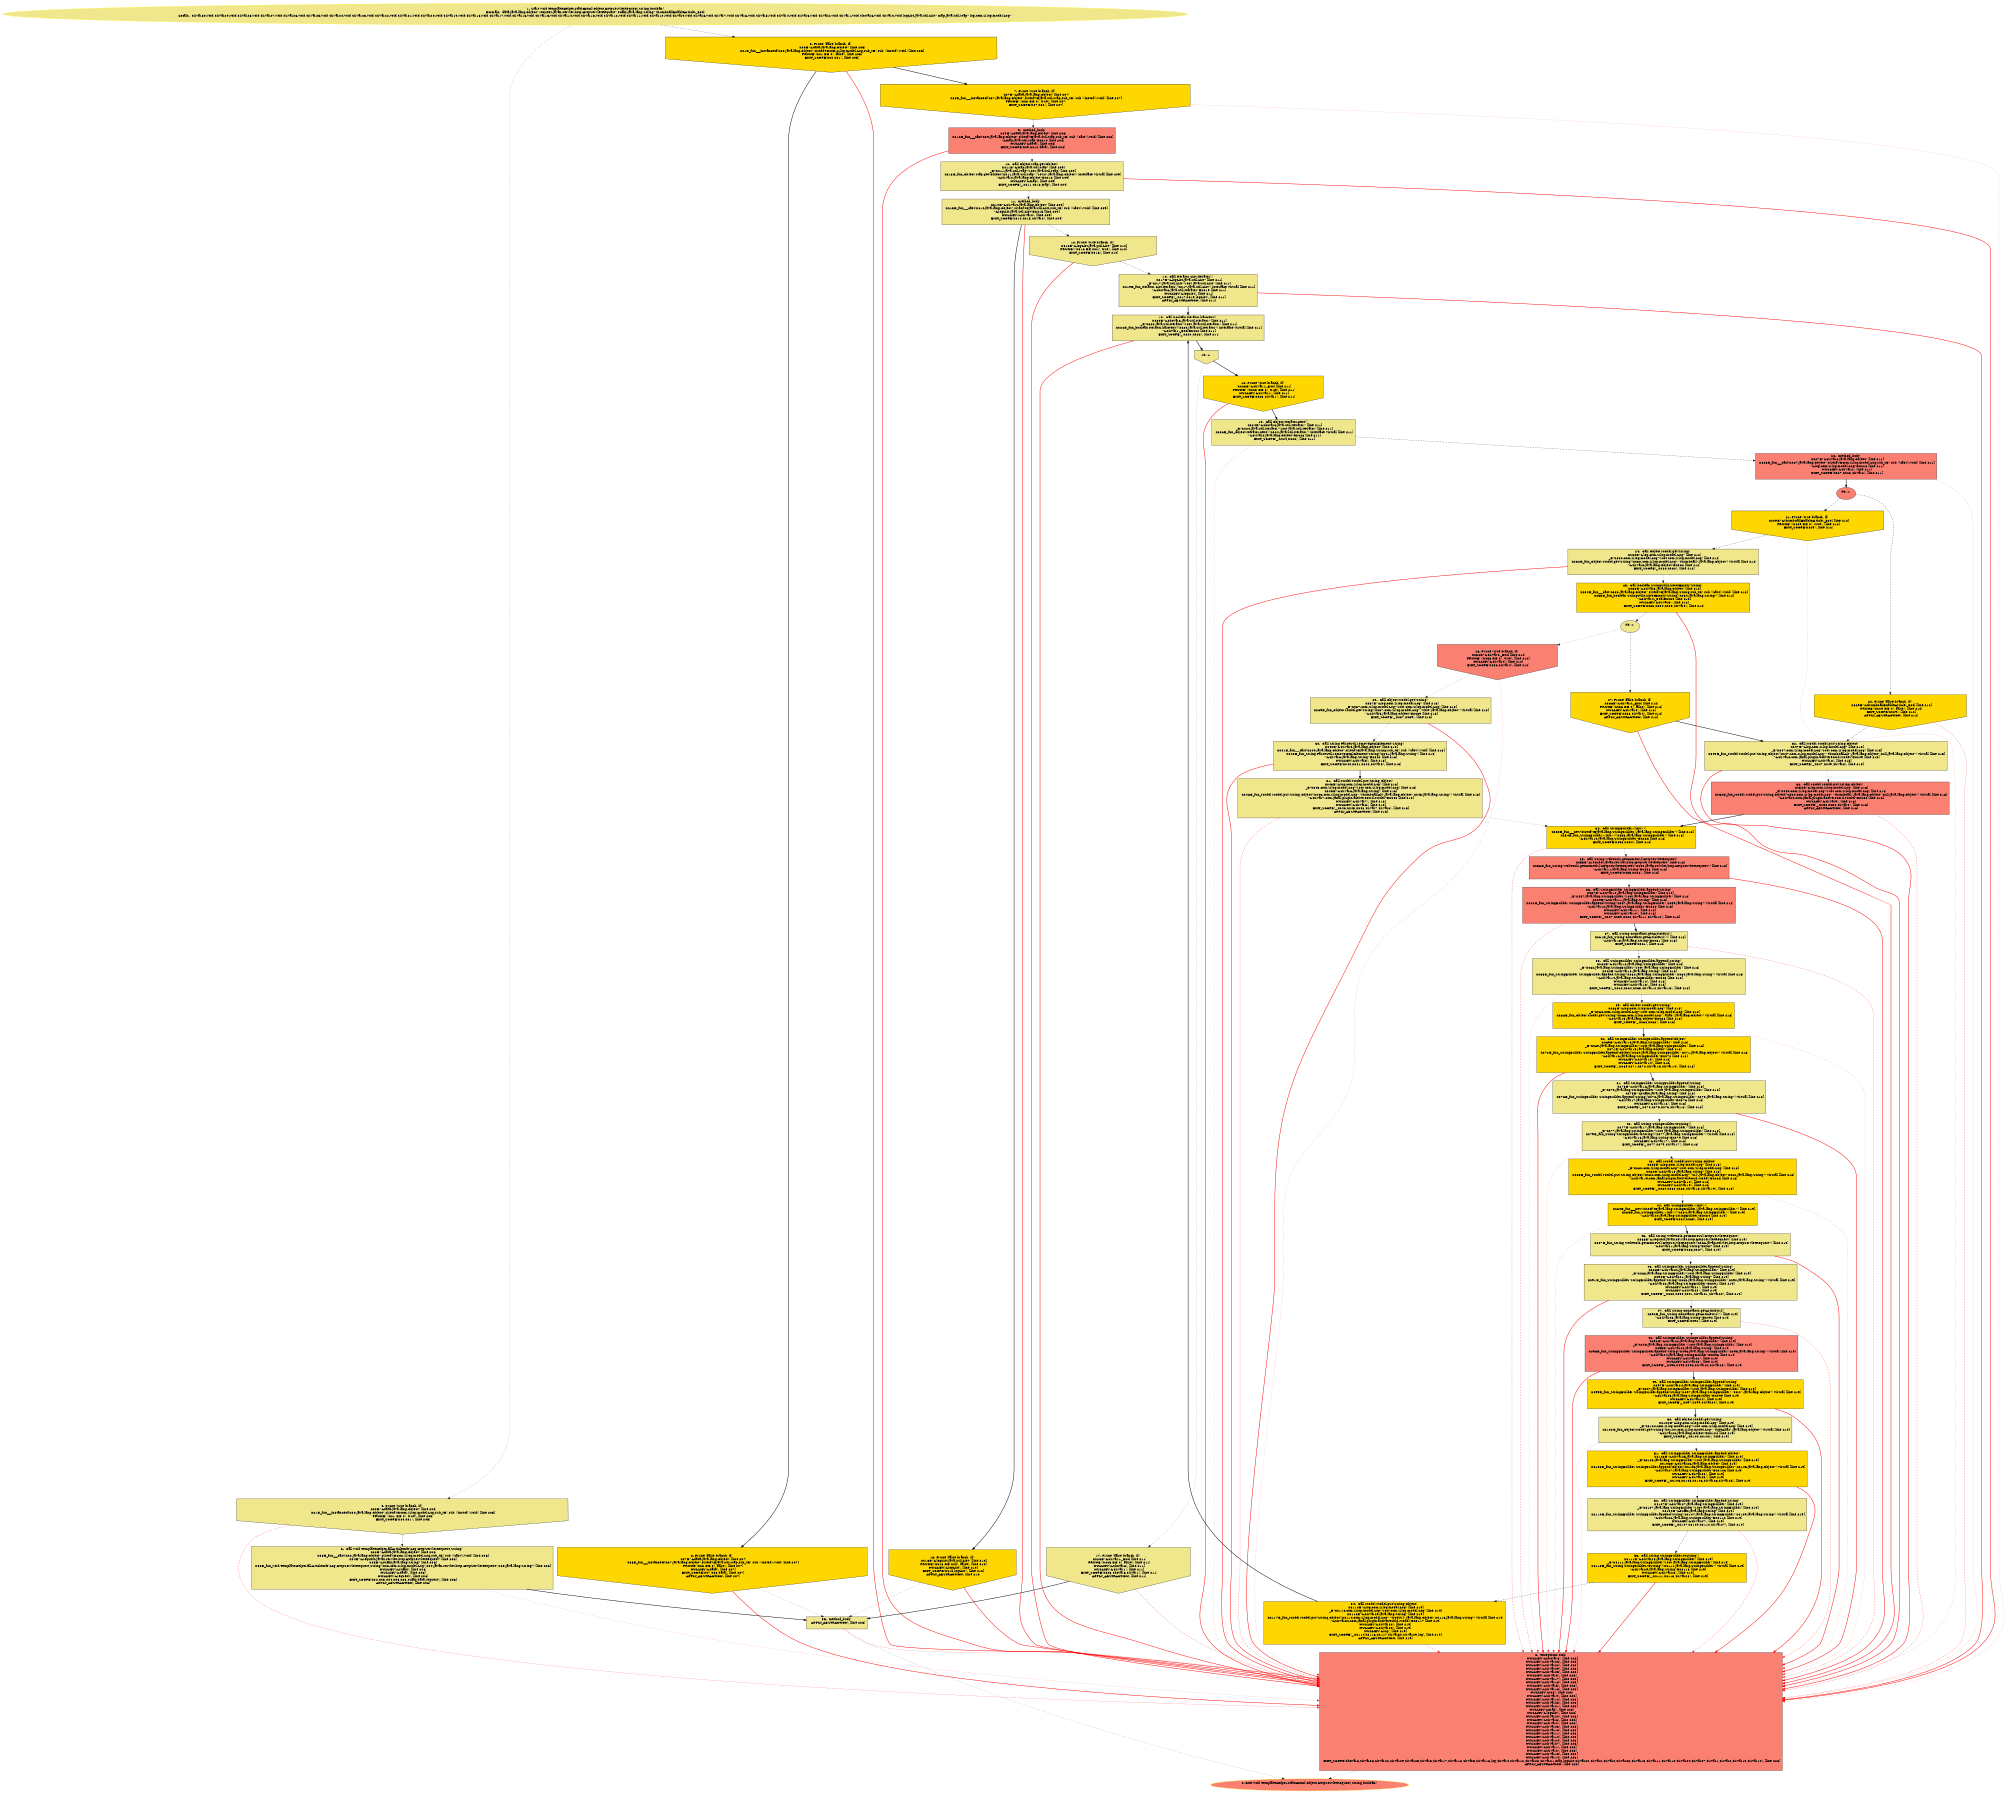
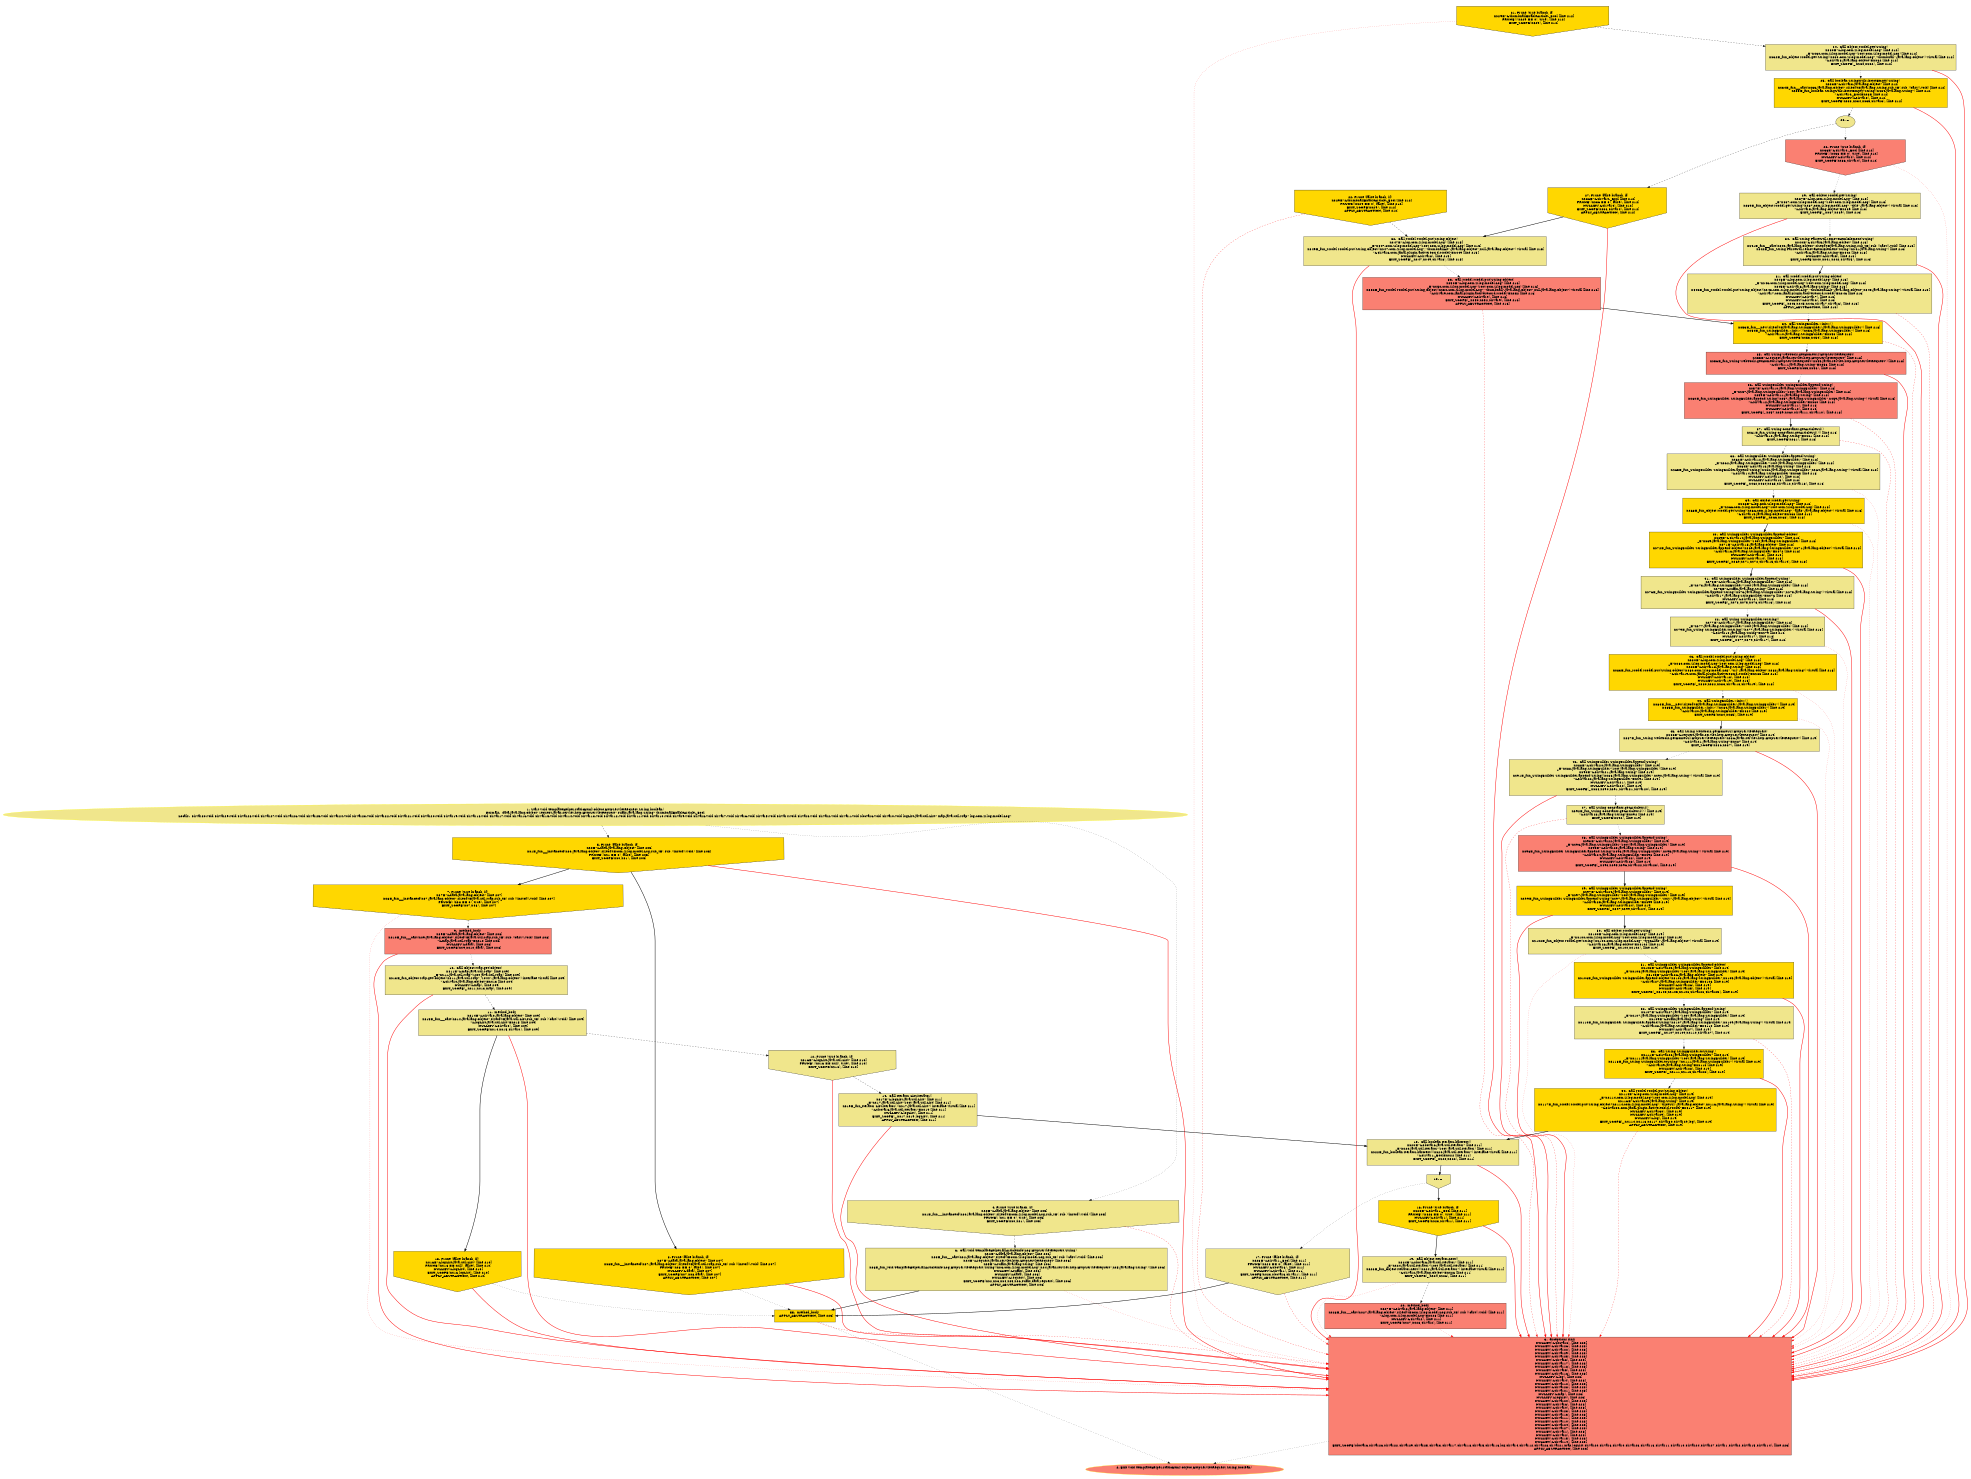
node "23: +": removed
node "55:  method_body APPLY_ABSTRACTION; [line 223]": fillcolor khaki -> gold
